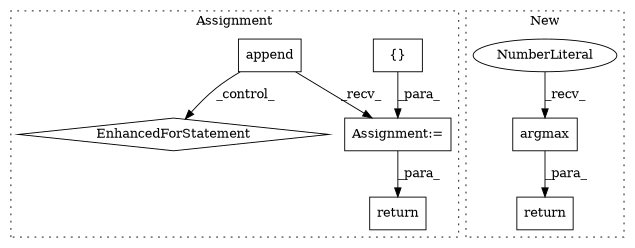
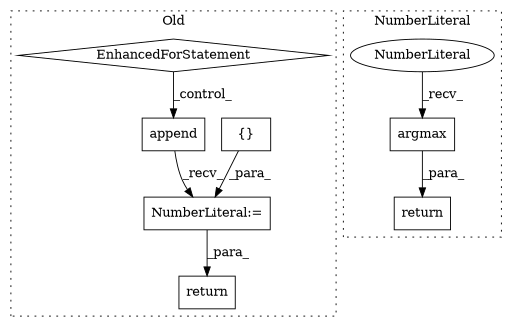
cluster "Assignment": label "Assignment" -> "Old"
cluster "New": label "New" -> "NumberLiteral"
edge "append" -> "EnhancedForStatement": reversed
node "Assignment:=": label "Assignment:=" -> "NumberLiteral:="
